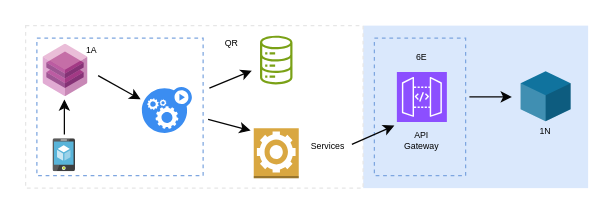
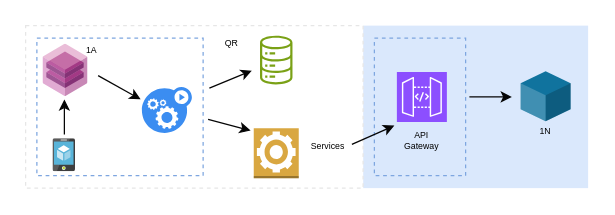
node "6E": removed
